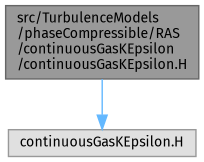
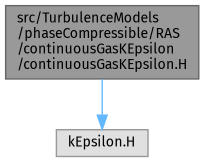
node "continuousGasKEpsilon.H": label "continuousGasKEpsilon.H" -> "kEpsilon.H"
